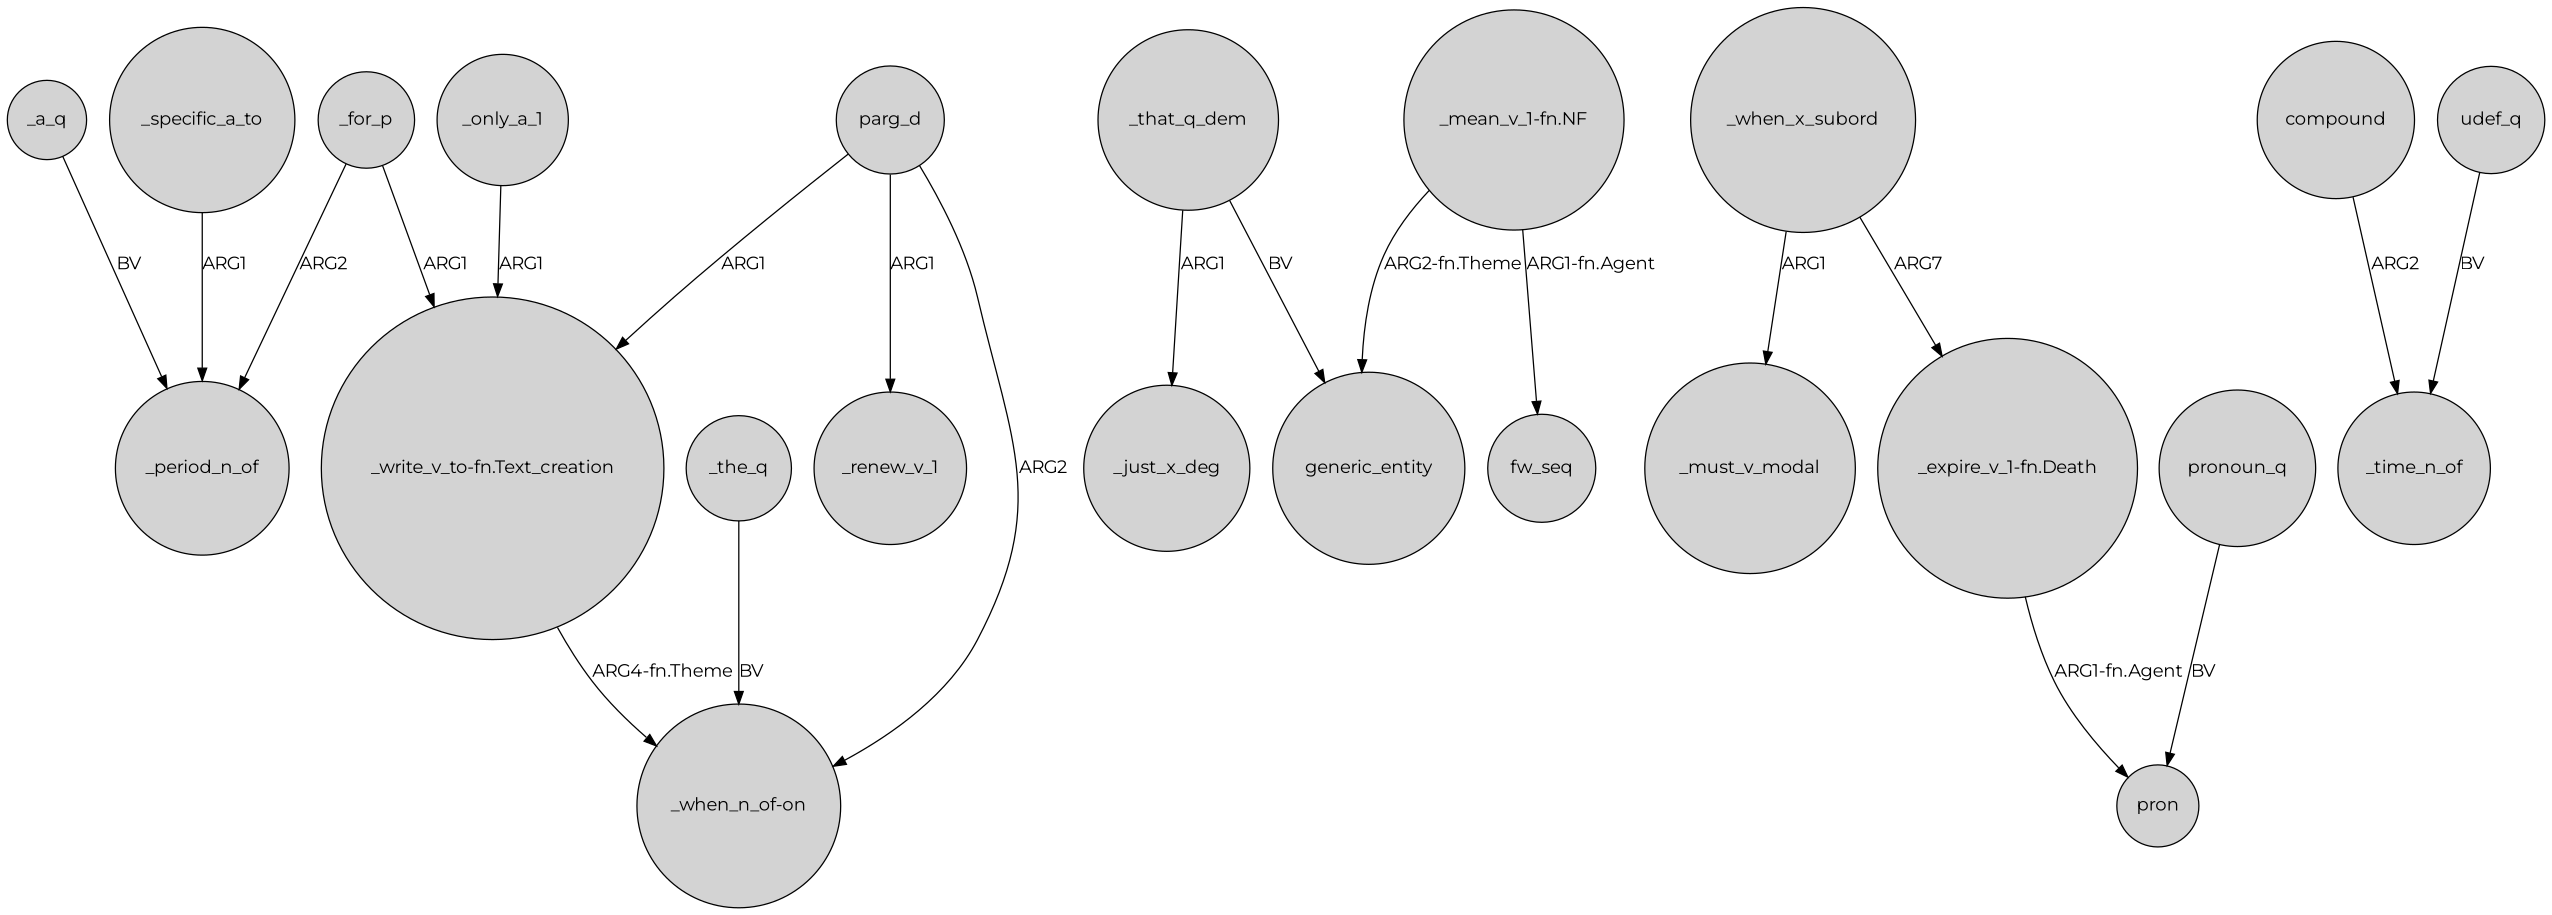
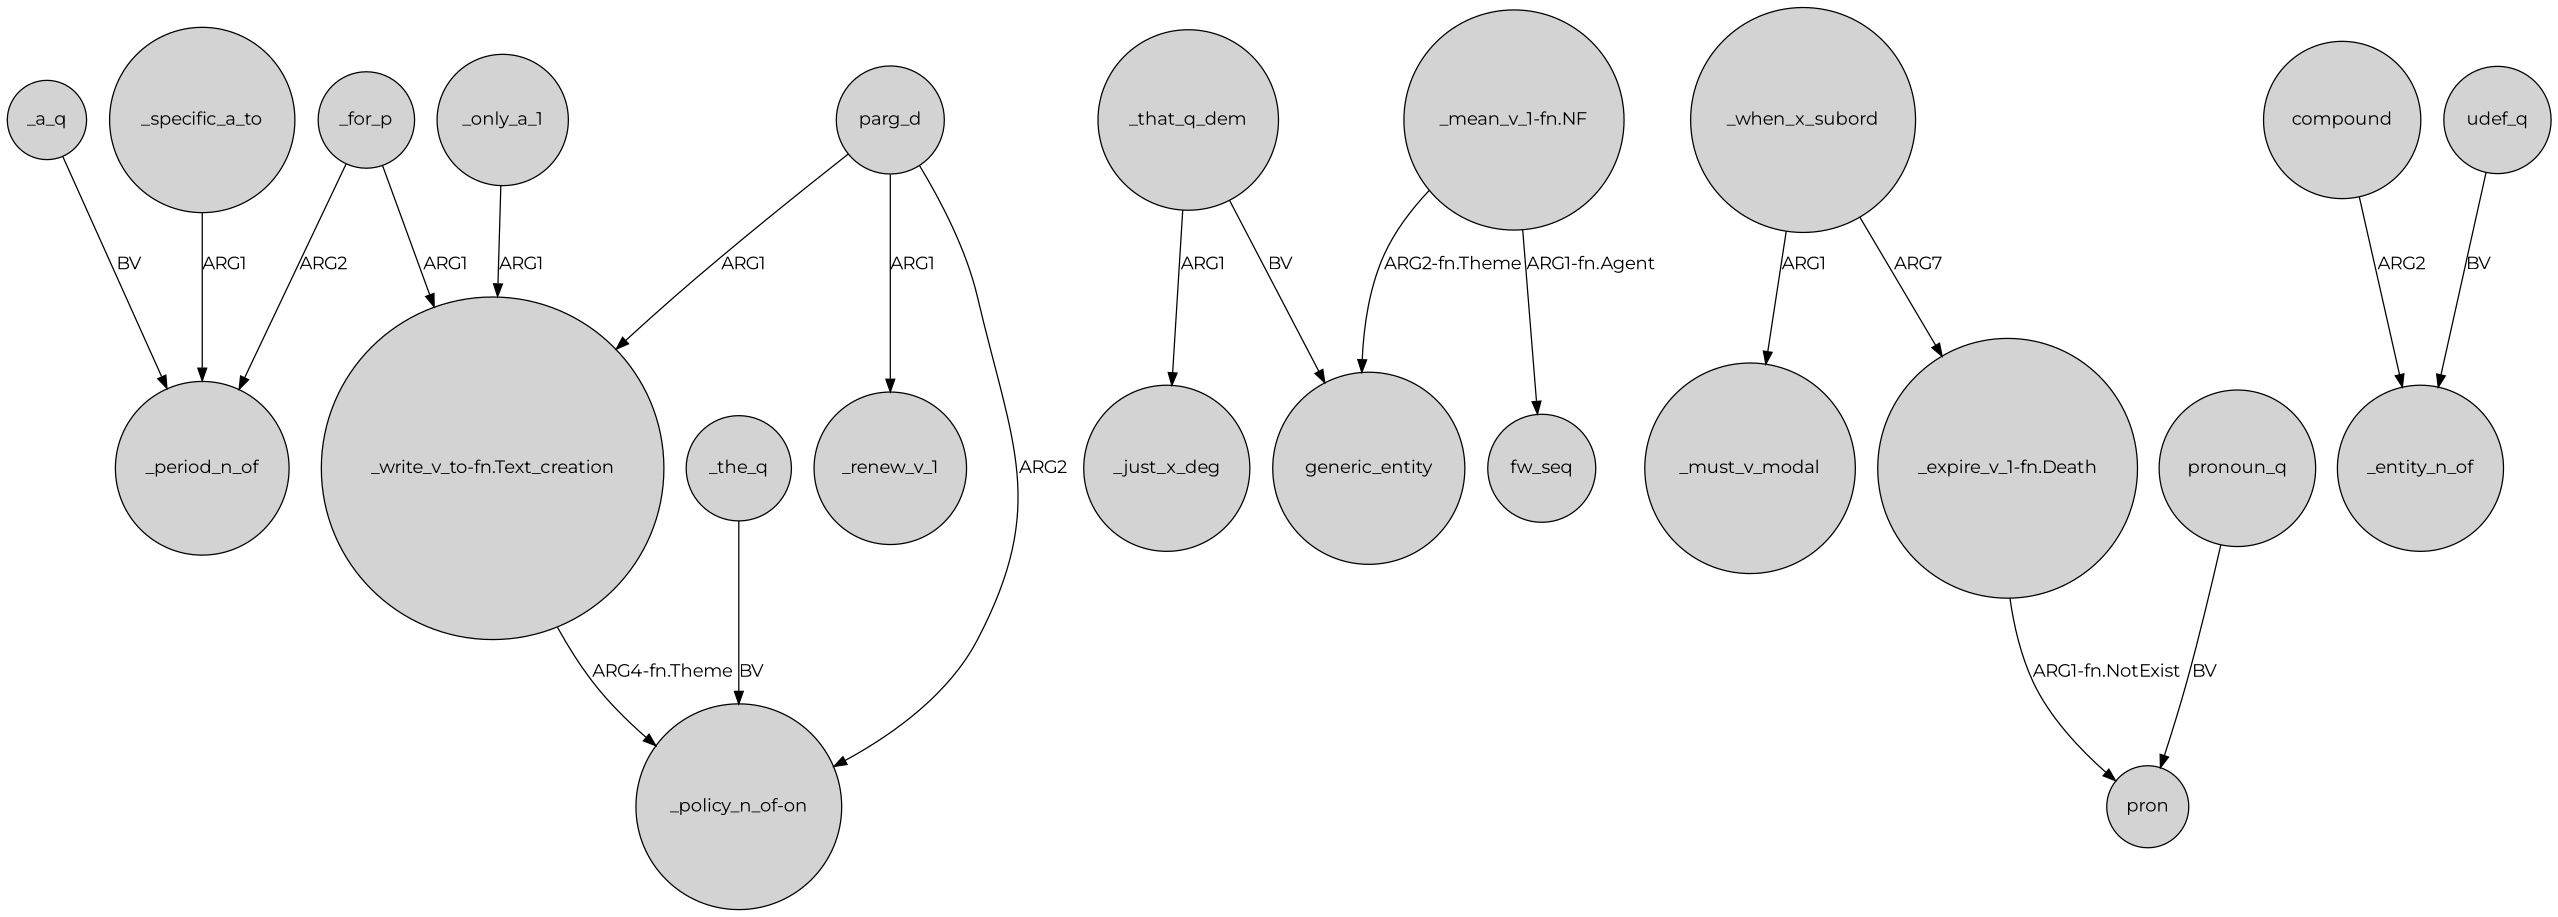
node "_time_n_of": label "_time_n_of" -> "_entity_n_of"
edge "_expire_v_1-fn.Death" -> "pron": label "ARG1-fn.Agent" -> "ARG1-fn.NotExist"
node "_when_n_of-on": label "_when_n_of-on" -> "_policy_n_of-on"
